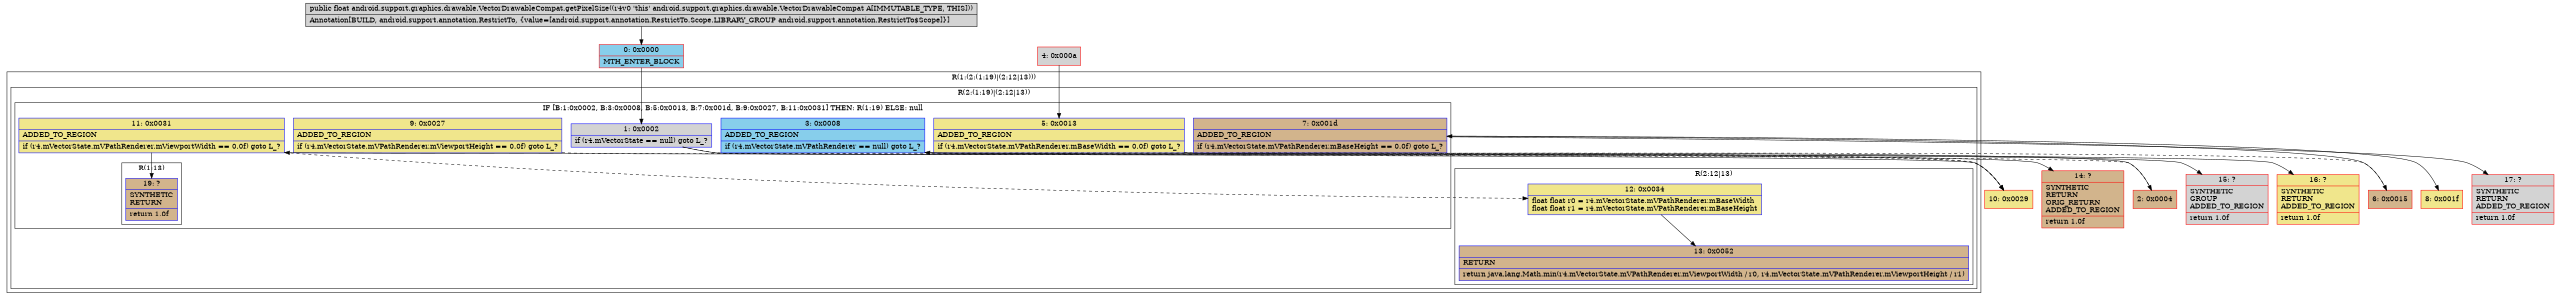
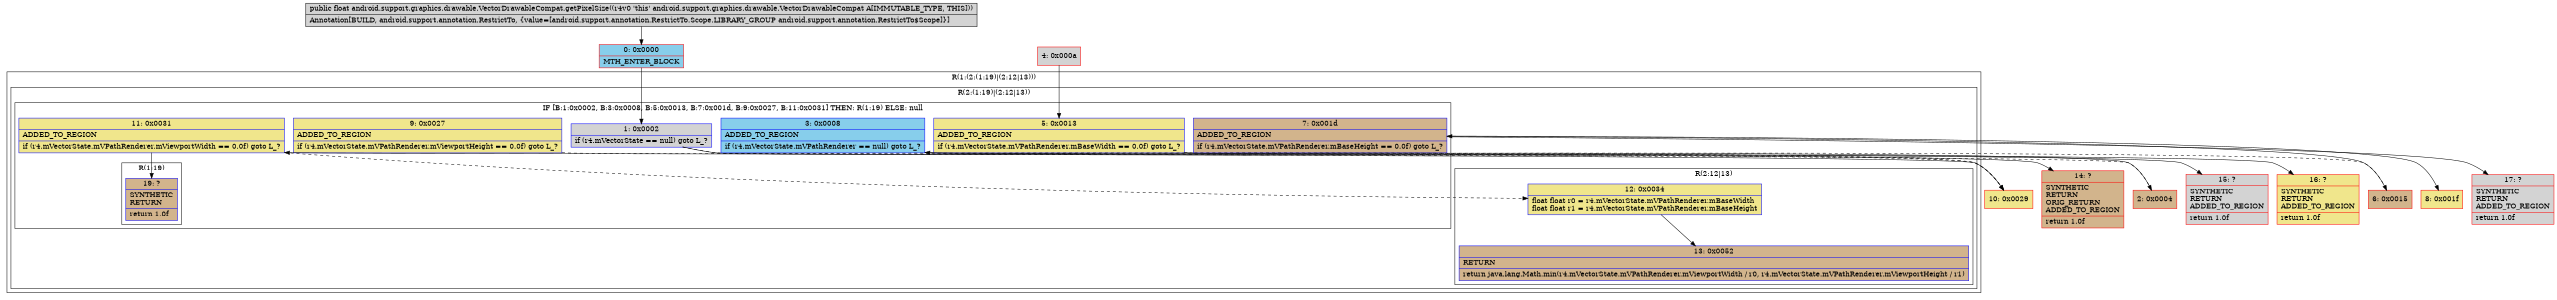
cluster "R(1:13)": label "R(1:13)" -> "R(1:19)"
node "15: ?": text "GROUP" -> "RETURN"
